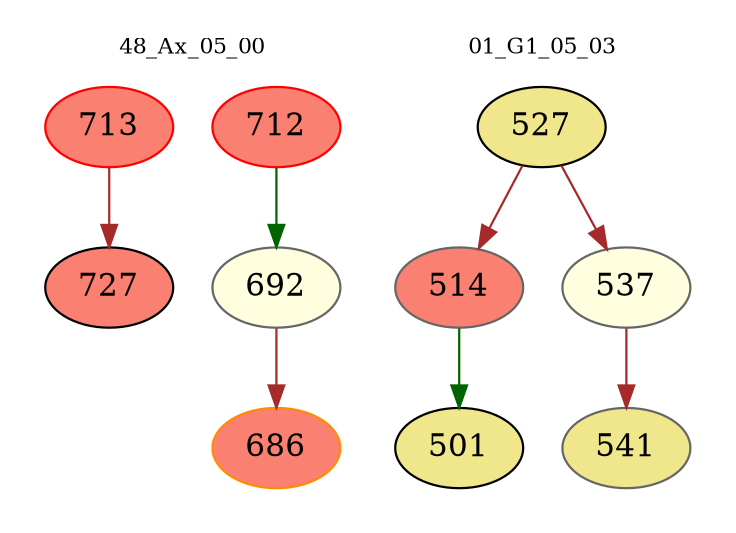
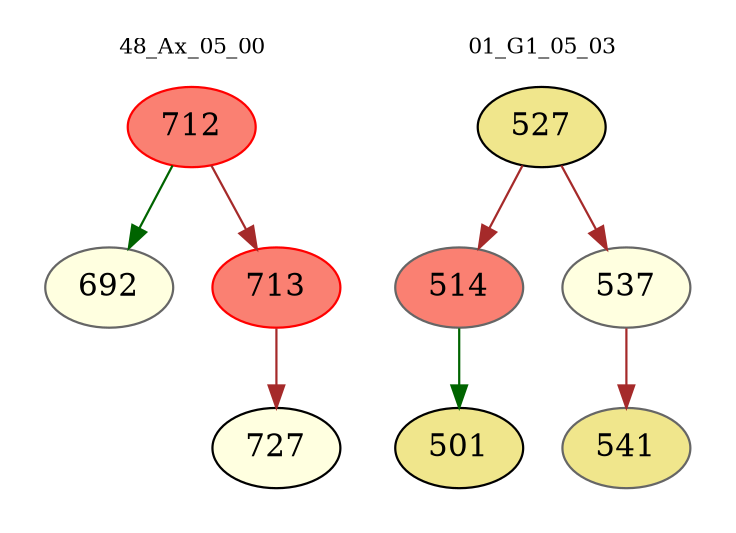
edge "712" -> "713": added
node "727": fillcolor salmon -> lightyellow
node "686": removed
